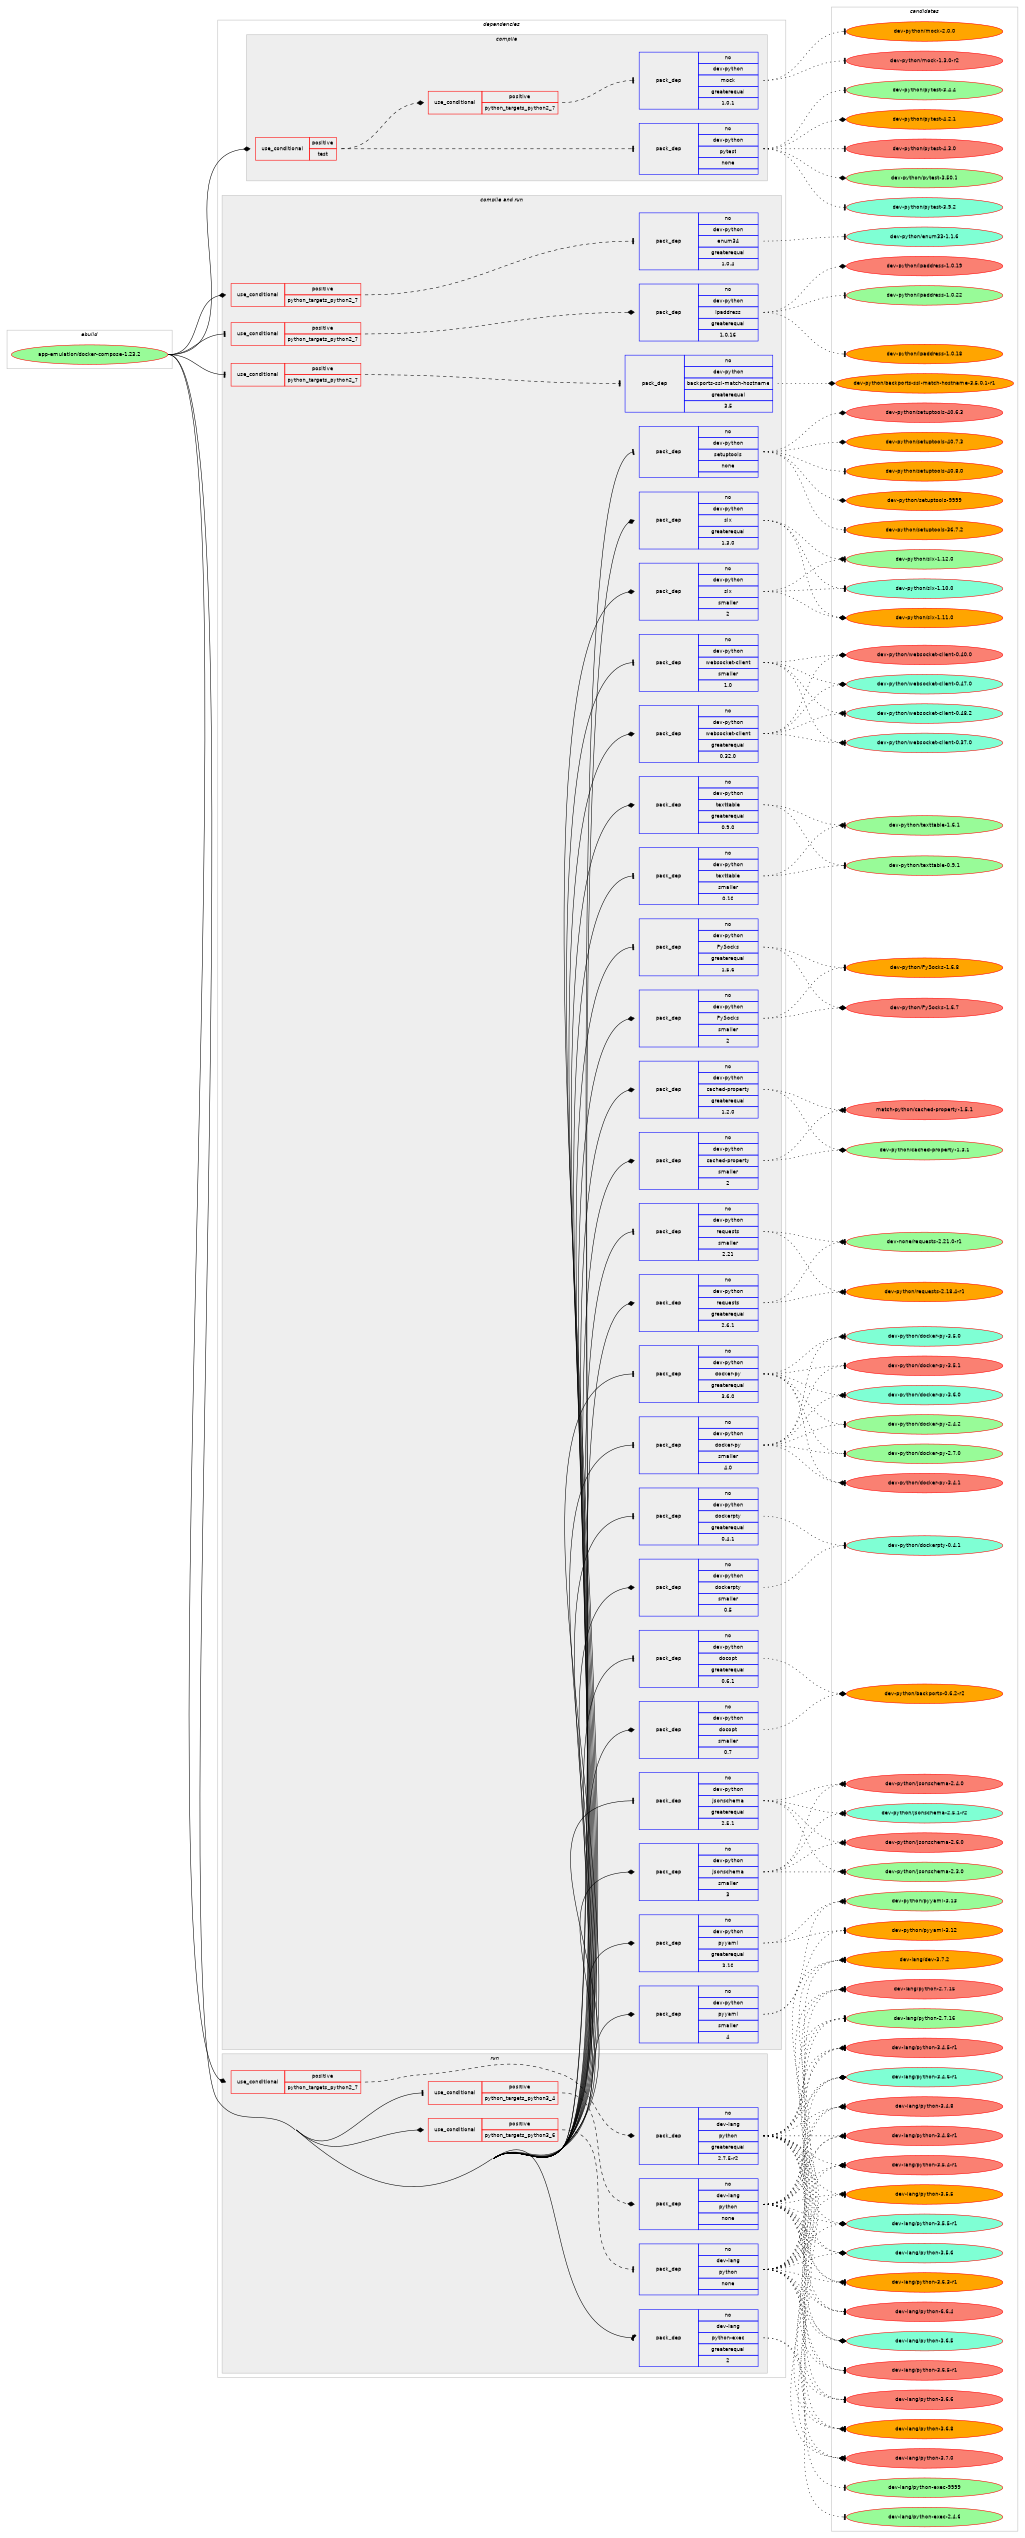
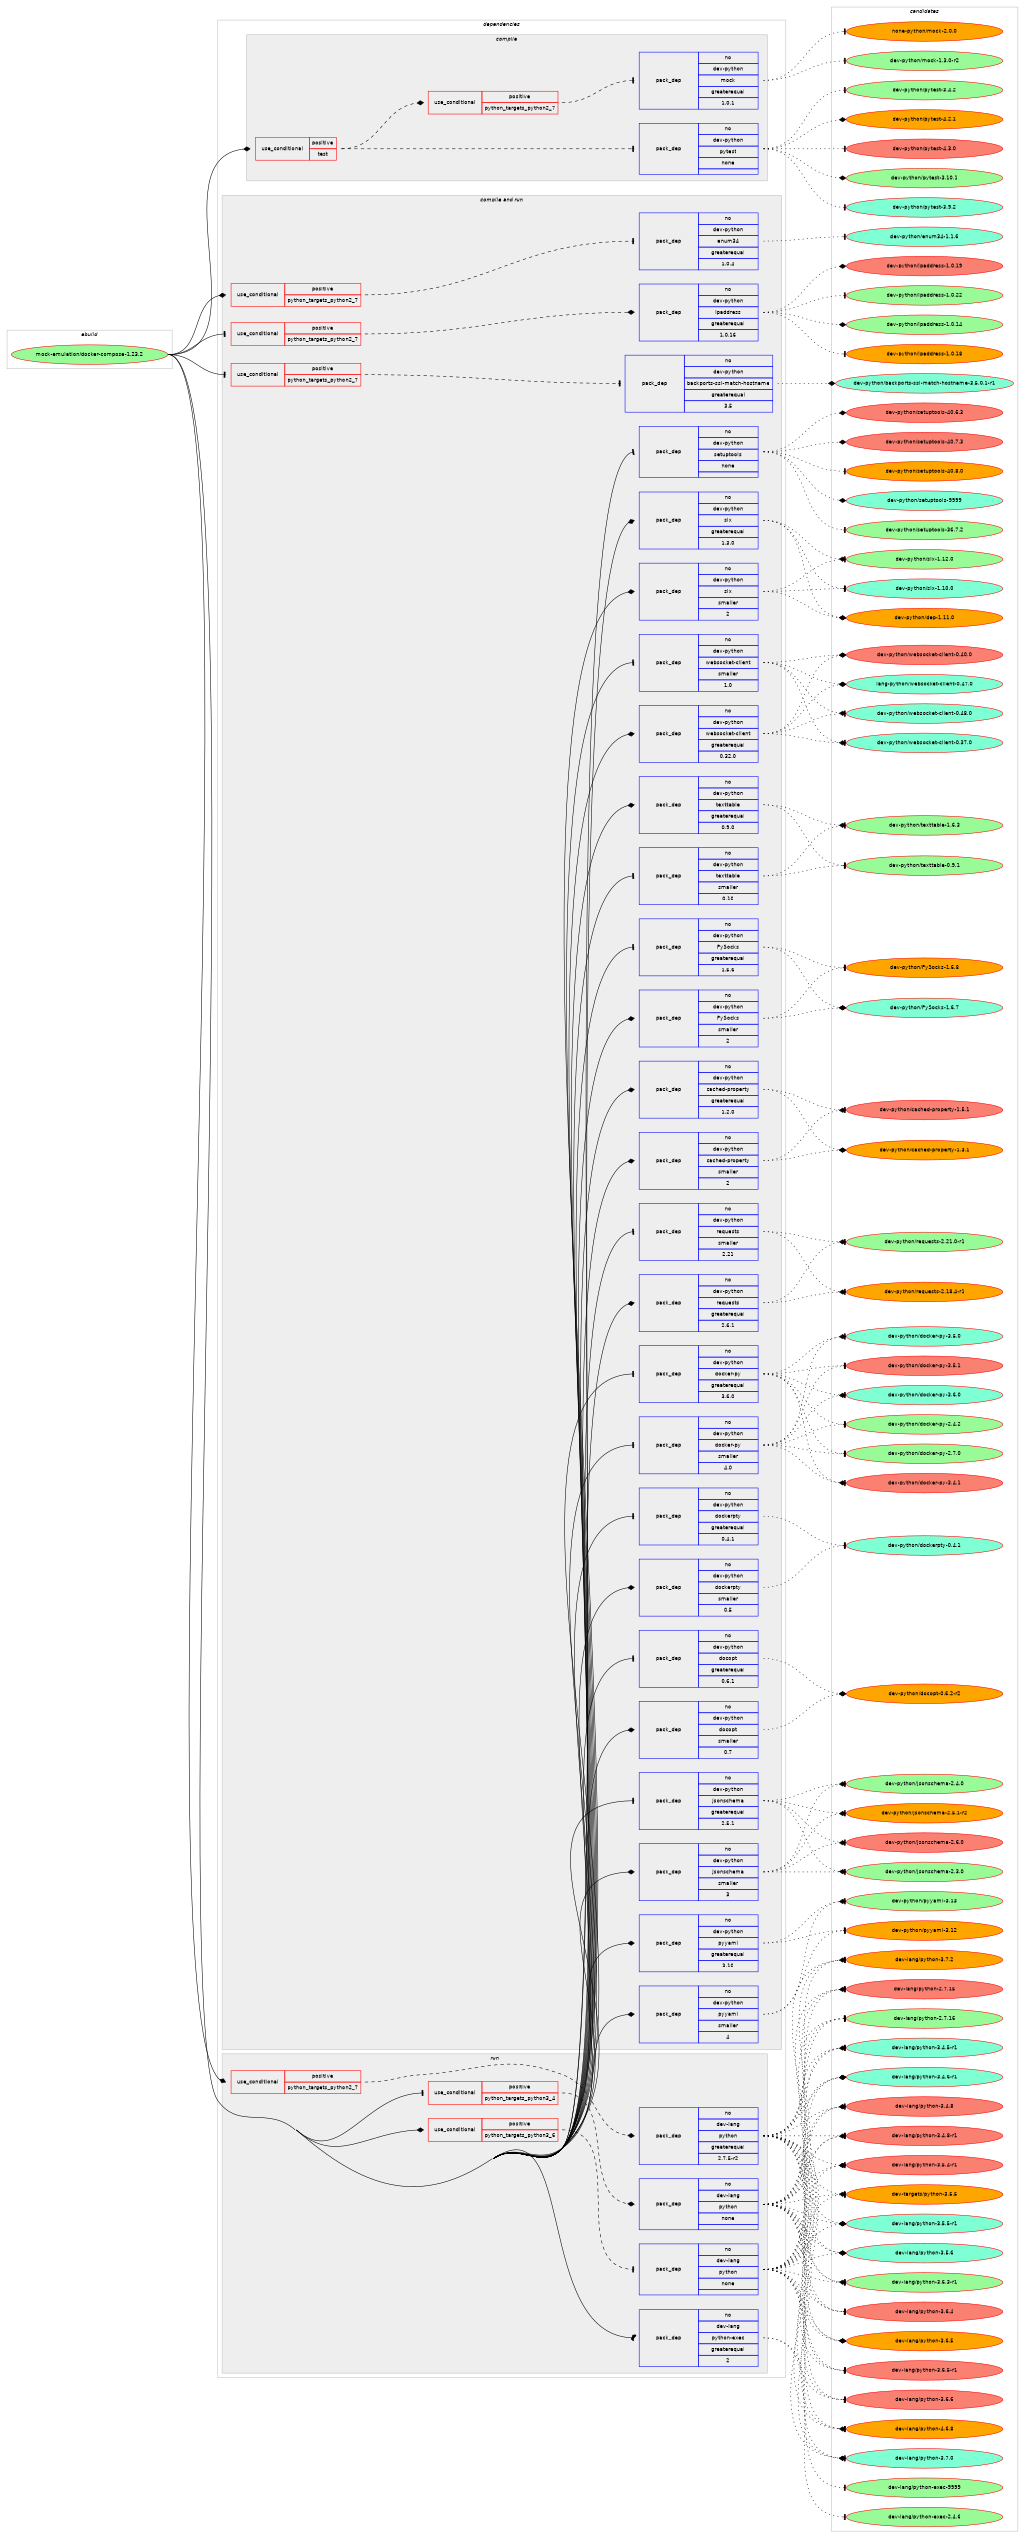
node "dev-python/mock-2.0.0": label "dev-python/mock-2.0.0" -> "none-python/mock-2.0.0"
node "dev-python/mock-1.3.0-r2": fillcolor salmon -> palegreen
node "dev-python/pytest-3.4.4": label "dev-python/pytest-3.4.4" -> "dev-python/pytest-3.4.2"
node "dev-python/pytest-3.50.1": label "dev-python/pytest-3.50.1" -> "dev-python/pytest-3.10.1"
node "dev-python/enum33-1.1.6": label "dev-python/enum33-1.1.6" -> "dev-python/enum34-1.1.6"
node "dev-python/ipaddress-1.0.14": added
node "app-emulation/docker-compose-1.23.2": label "app-emulation/docker-compose-1.23.2" -> "mock-emulation/docker-compose-1.23.2"
node "dev-python/backports-ssl-match-hostname-3.5.0.1-r1": fillcolor orange -> aquamarine
node "dev-python/setuptools-40.7.3": fillcolor orange -> salmon
node "dev-python/setuptools-9999": fillcolor orange -> aquamarine
node "dev-python/setuptools-36.7.2": fillcolor orange -> palegreen
node "dev-python/six-1.11.0": label "dev-python/six-1.11.0" -> "dev-python/dep-1.11.0"
node "dev-python/websocket-client-0.47.0": label "dev-python/websocket-client-0.47.0" -> "lang-python/websocket-client-0.47.0"
node "dev-python/websocket-client-0.48.2": label "dev-python/websocket-client-0.48.2" -> "dev-python/websocket-client-0.48.0"
node "dev-python/texttable-1.6.1": label "dev-python/texttable-1.6.1" -> "dev-python/texttable-1.6.3"
node "dev-python/PySocks-1.6.7": fillcolor salmon -> aquamarine
node "match-python/cached-property-1.5.1": label "match-python/cached-property-1.5.1" -> "dev-python/cached-property-1.5.1"
node "dev-python/cached-property-1.3.1": fillcolor palegreen -> orange
node "dev-none/requests-2.21.0-r1": label "dev-none/requests-2.21.0-r1" -> "dev-python/requests-2.21.0-r1"
node "dev-python/backports-0.6.2-r2": label "dev-python/backports-0.6.2-r2" -> "dev-python/docopt-0.6.2-r2"
node "dev-python/jsonschema-2.4.0": fillcolor salmon -> palegreen
node "dev-python/jsonschema-2.5.1-r2": fillcolor aquamarine -> orange
node "dev-lang/dev-3.7.2": label "dev-lang/dev-3.7.2" -> "dev-lang/python-3.7.2"
node "dev-lang/python-3.4.5-r1": fillcolor salmon -> aquamarine
node "dev-lang/python-3.5.5": label "dev-lang/python-3.5.5" -> "dev-targets/python-3.5.5"
node "dev-lang/python-3.6.3-r1": fillcolor orange -> palegreen
node "dev-lang/python-6.6.4": label "dev-lang/python-6.6.4" -> "dev-lang/python-3.6.4"
node "dev-lang/python-3.6.5": fillcolor aquamarine -> orange
node "dev-lang/python-3.6.8": label "dev-lang/python-3.6.8" -> "dev-lang/python-4.6.8"
node "dev-lang/python-3.7.0": fillcolor salmon -> aquamarine
